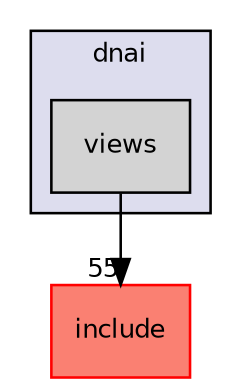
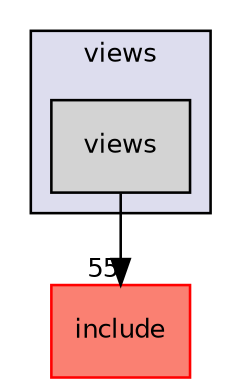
cluster "dnai": label "dnai" -> "views"
